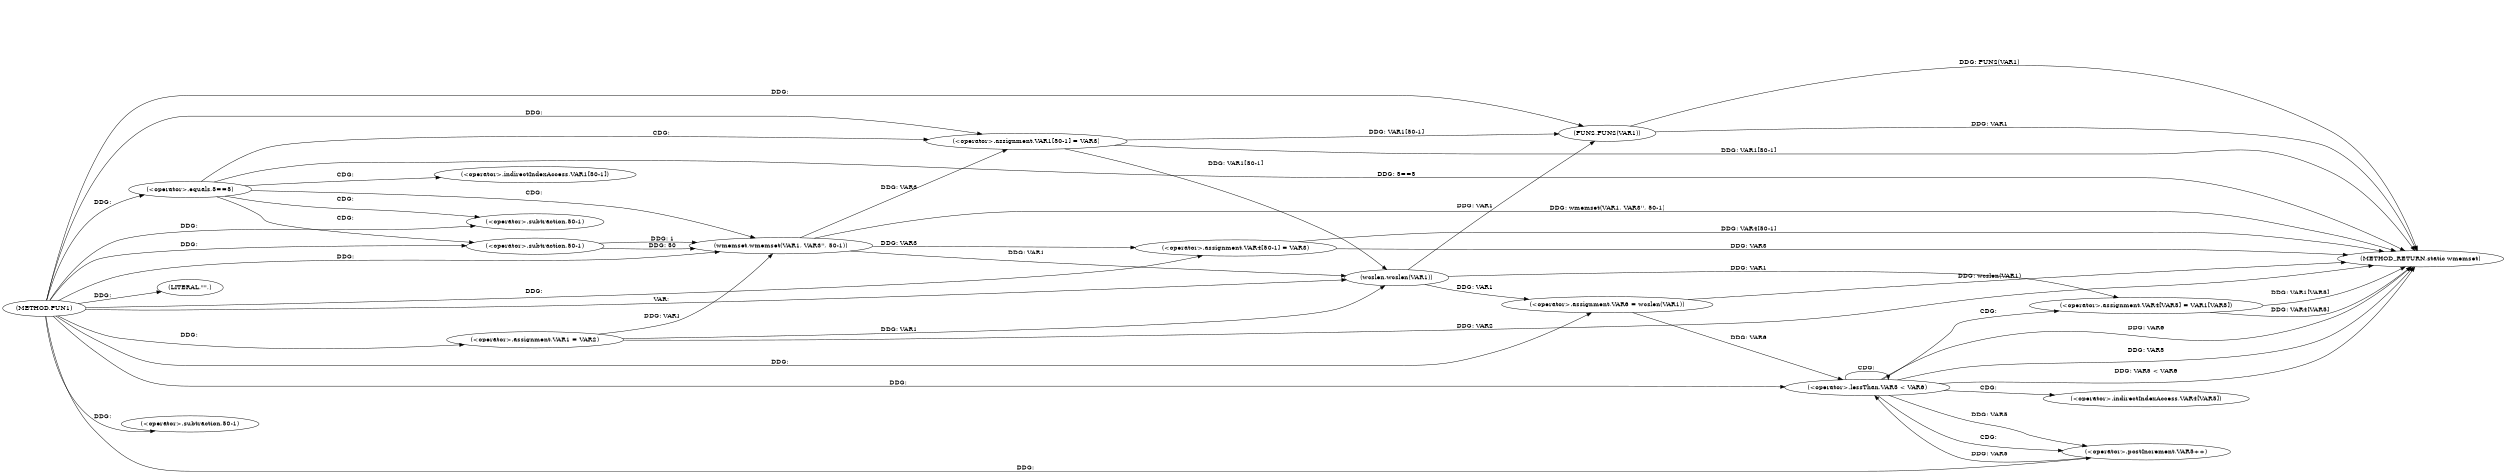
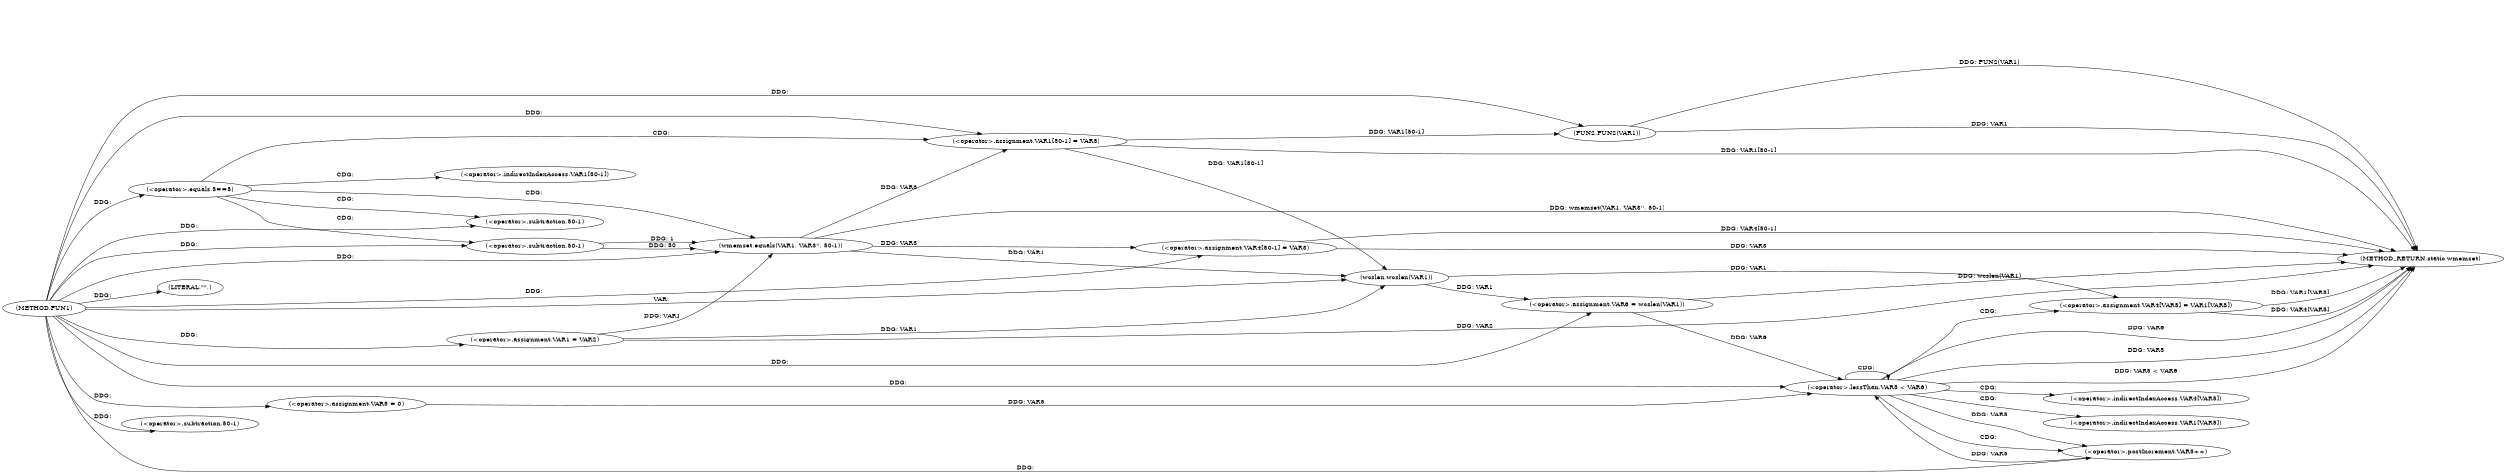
edge "(<operator>.equals,5==5)" -> "(METHOD_RETURN,static wmemset)": removed, label "DDG: 5==5"
edge "(wcslen,wcslen(VAR1))" -> "(FUN2,FUN2(VAR1))": removed, label "DDG: VAR1"
node "(wmemset,wmemset(VAR1, VAR3'', 50-1))": label "(wmemset,wmemset(VAR1, VAR3'', 50-1))" -> "(wmemset,equals(VAR1, VAR3'', 50-1))"
node "(<operator>.assignment,VAR5 = 0)": added
node "(<operator>.indirectIndexAccess,VAR1[VAR5])": added
